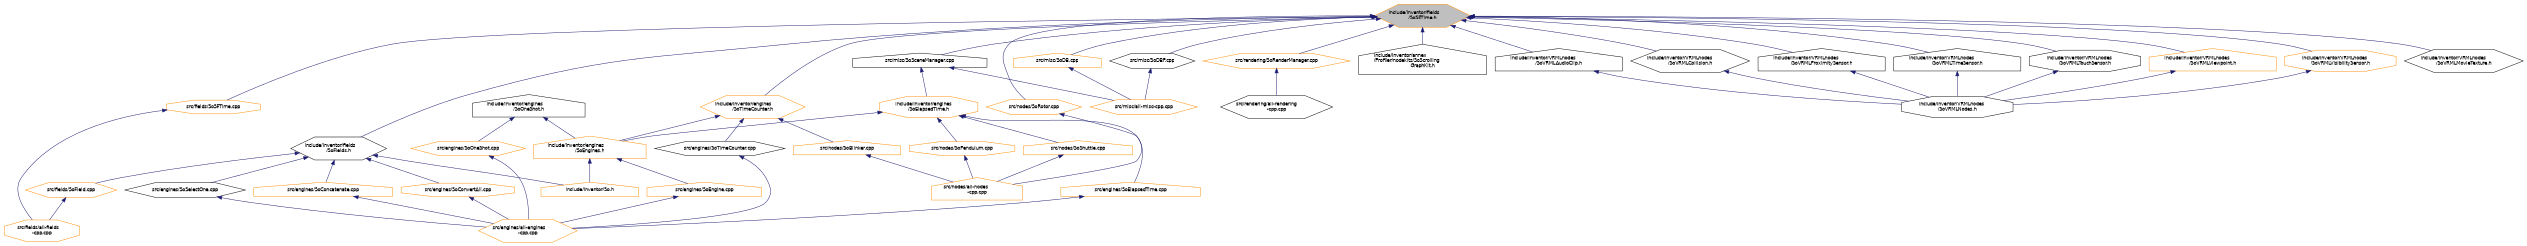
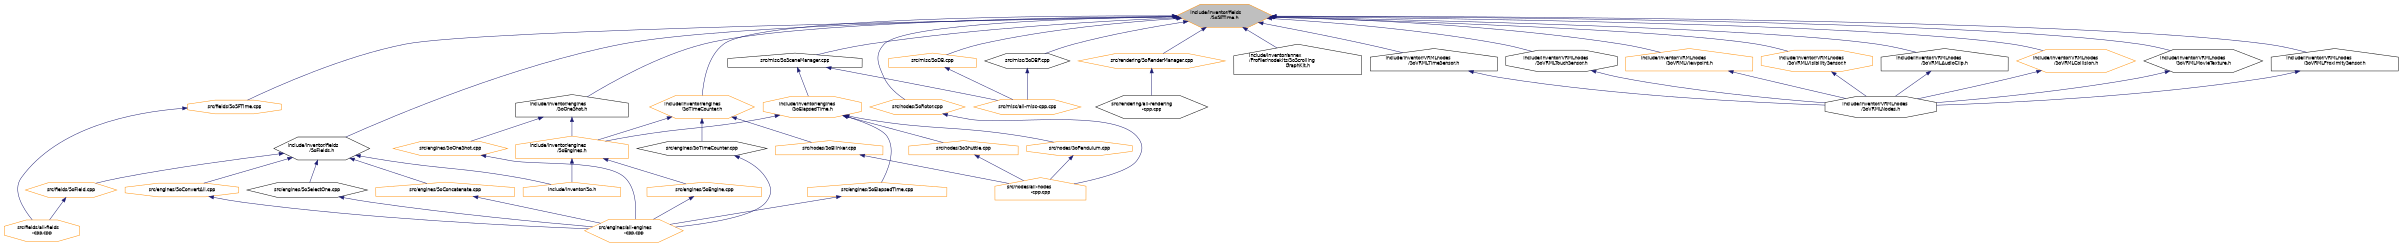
edge "include/Inventor/engines /SoOneShot.h" -> "include/Inventor/fields /SoSFTime.h": added
node "include/Inventor/VRMLnodes /SoVRMLCollision.h": color black -> darkorange
edge "include/Inventor/VRMLnodes /SoVRMLNodes.h" -> "include/Inventor/VRMLnodes /SoVRMLMovieTexture.h": added
